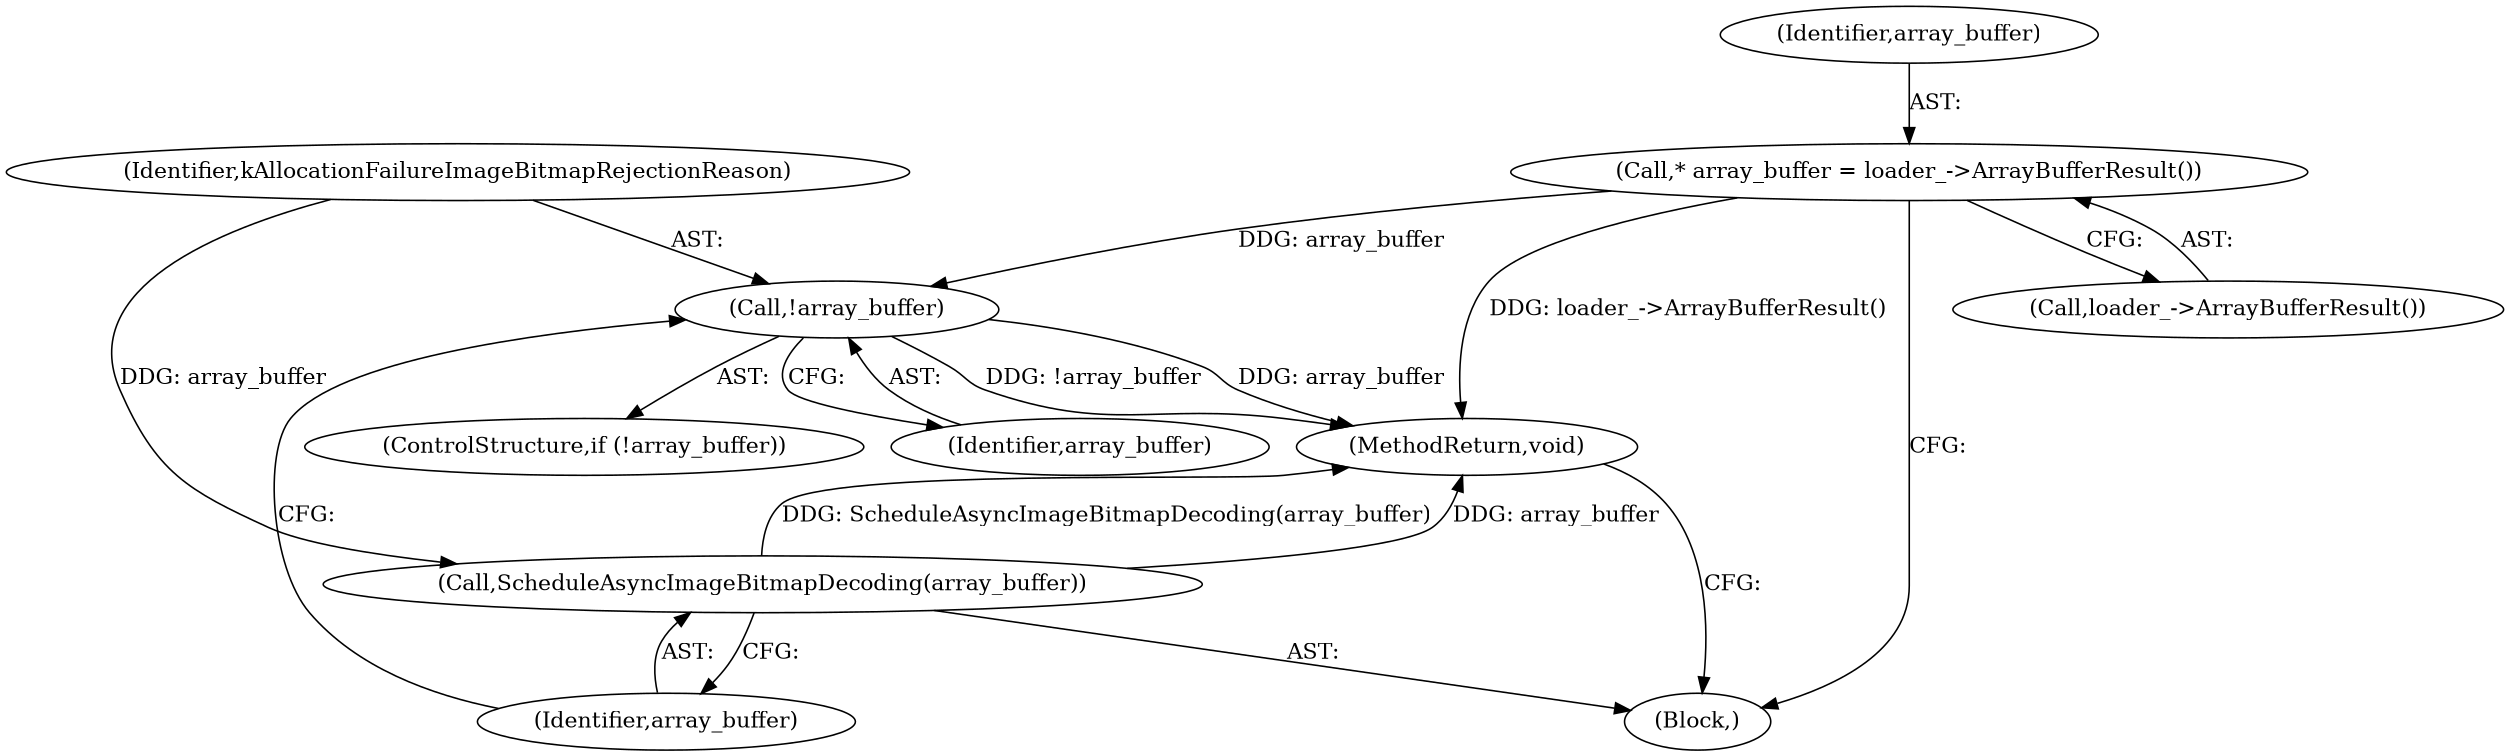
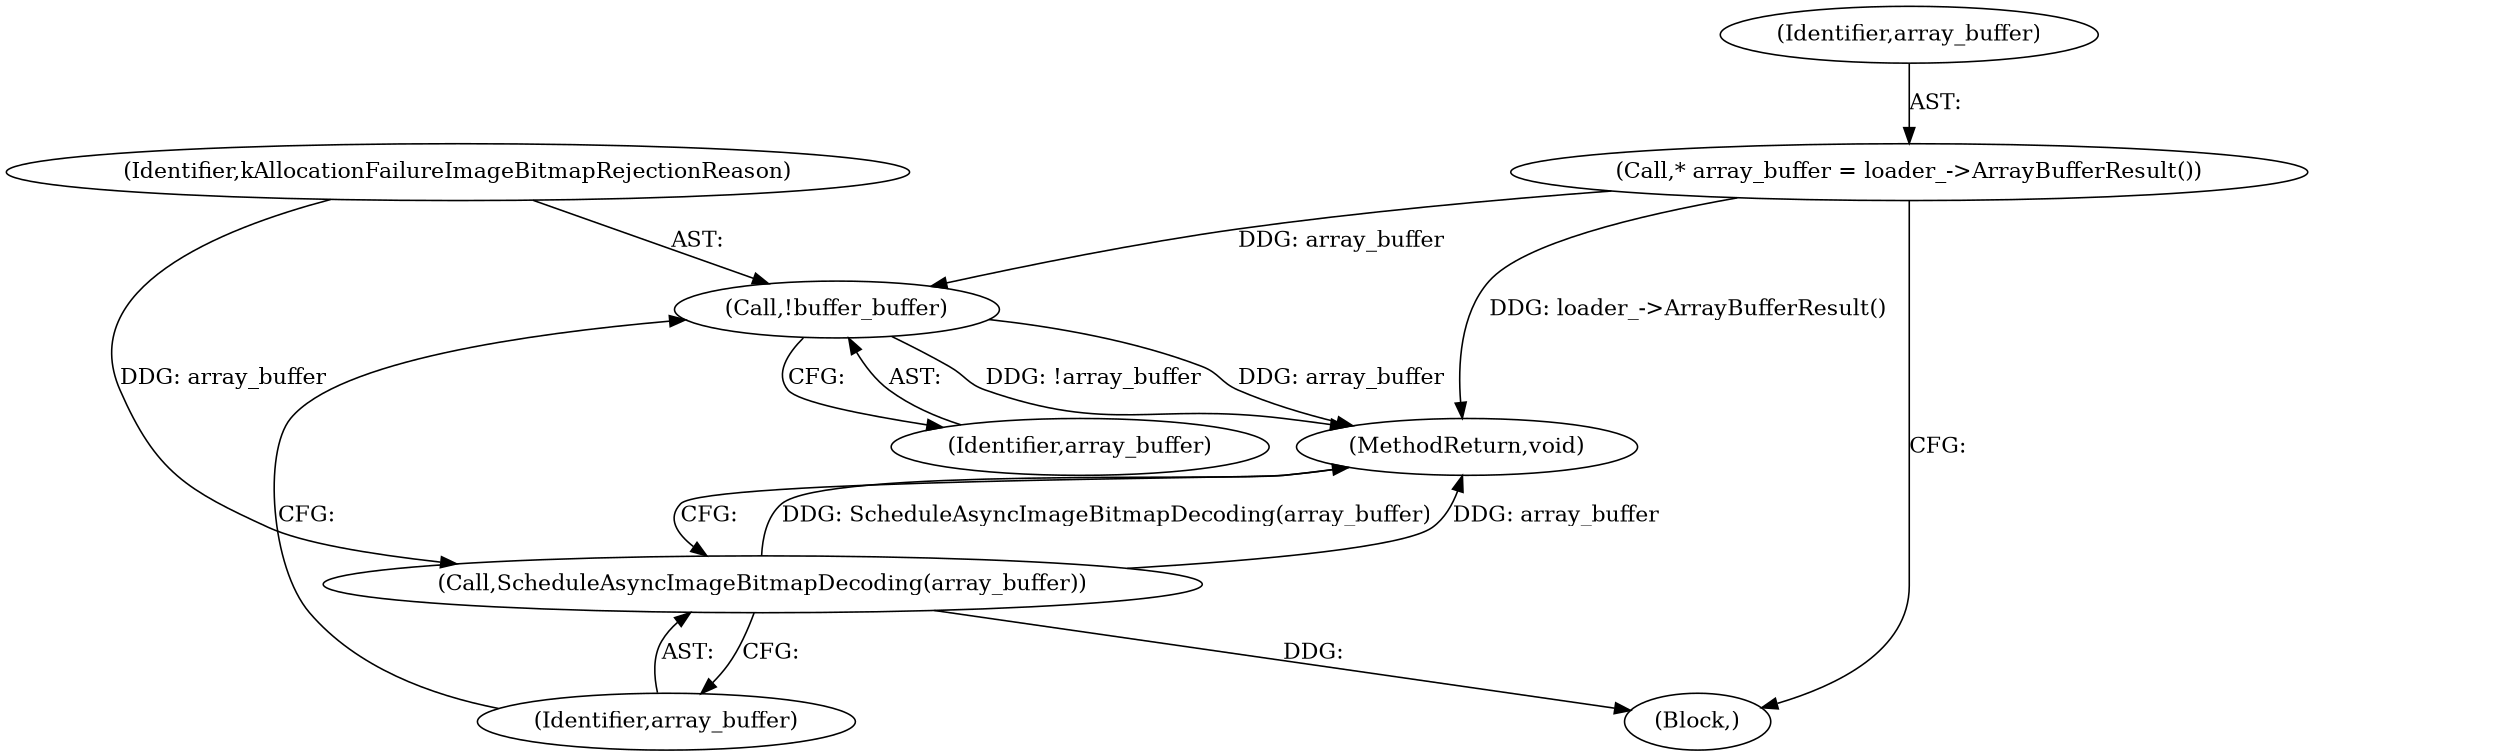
node "(Call,!array_buffer)": label "(Call,!array_buffer)" -> "(Call,!buffer_buffer)"
node "(Call,loader_->ArrayBufferResult())": removed
node "(ControlStructure,if (!array_buffer))": removed
edge "(MethodReturn,void)" -> "(Block,)": now "(MethodReturn,void)" -> "(Call,ScheduleAsyncImageBitmapDecoding(array_buffer))"
edge "(Call,ScheduleAsyncImageBitmapDecoding(array_buffer))" -> "(Block,)": label "AST: " -> "DDG: "
